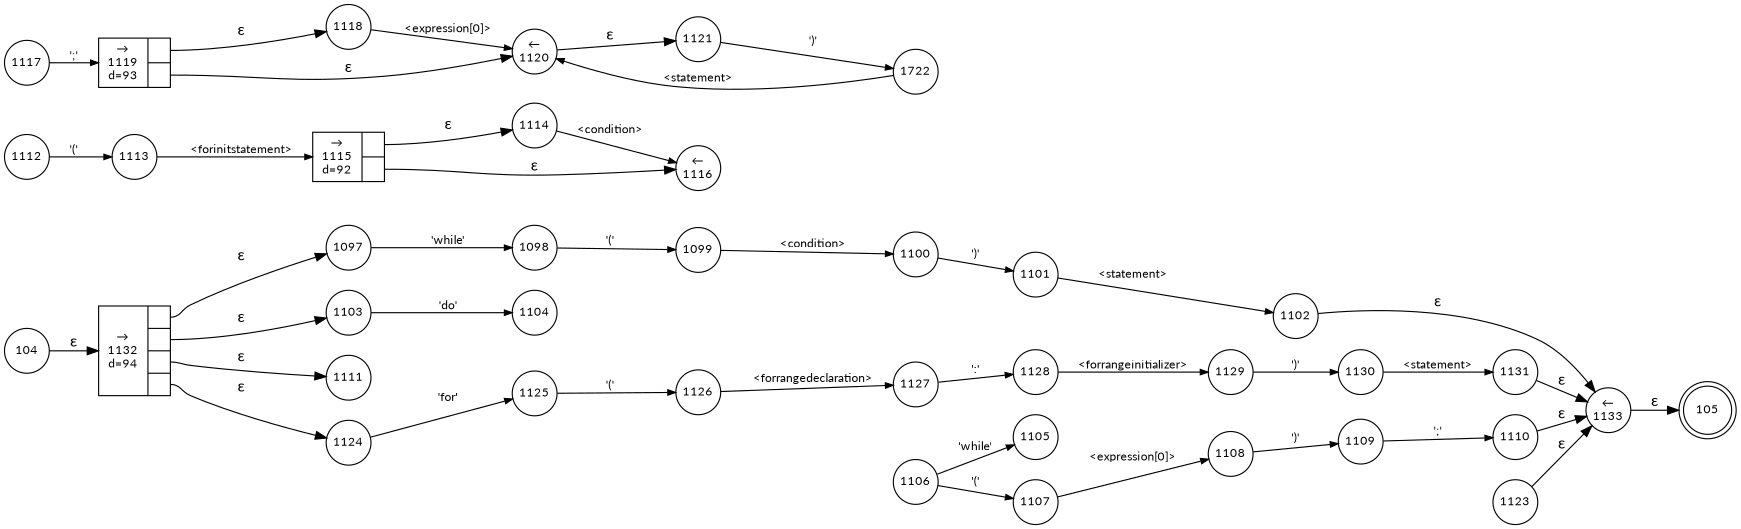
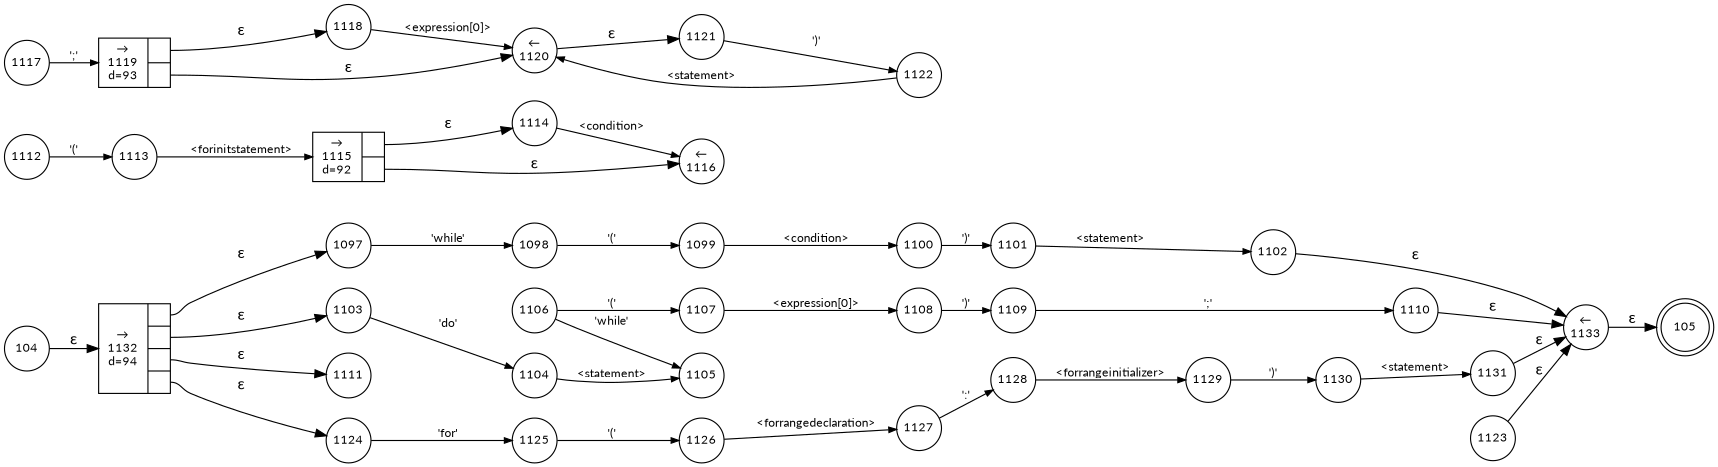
node "1722": label "1722" -> "1122"
edge "1104" -> "1105": added, label "<statement>"
